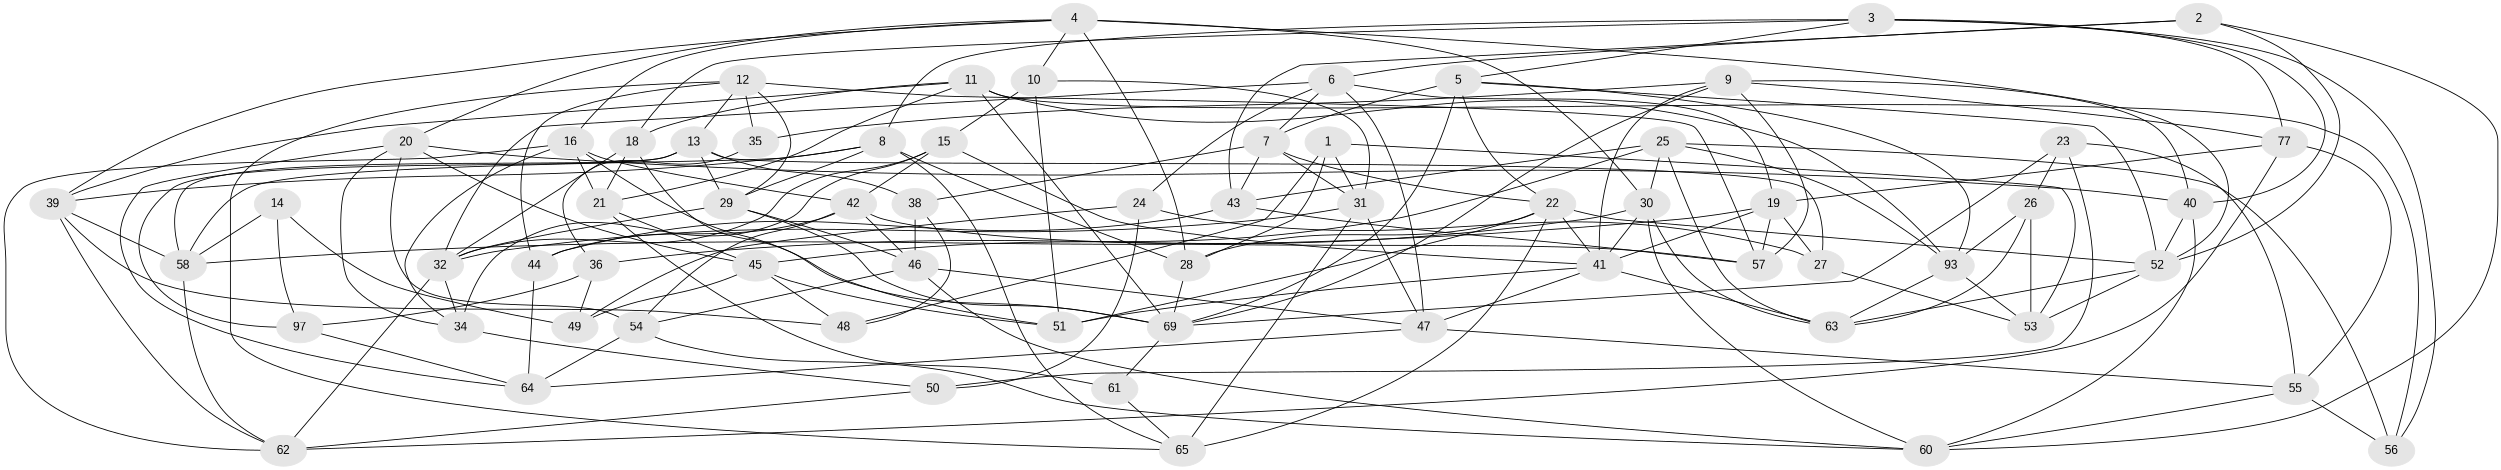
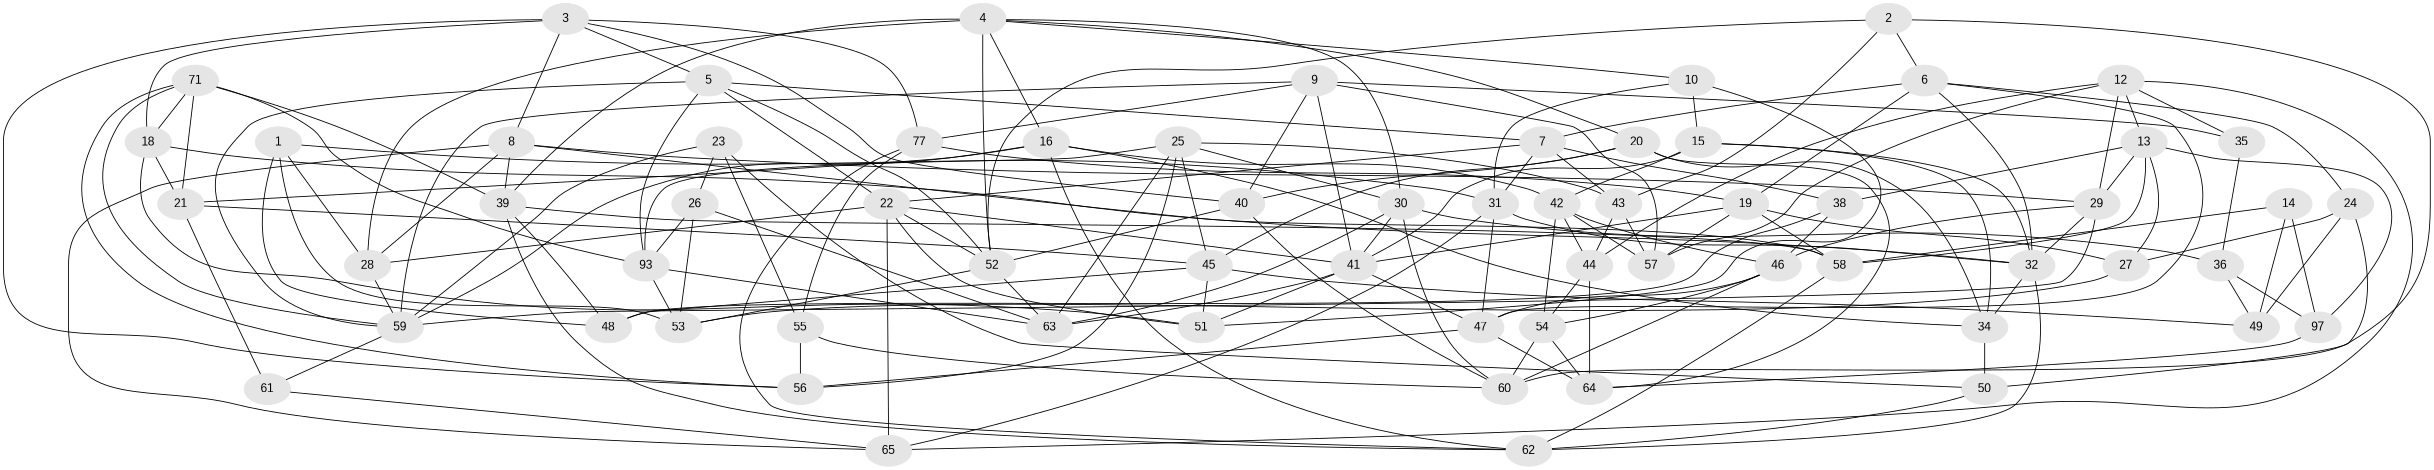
node "11": label "11" -> "71"
edge "20" -- "54": now "44" -- "54"
node "69": label "69" -> "59"
edge "47" -- "55": now "47" -- "56"
